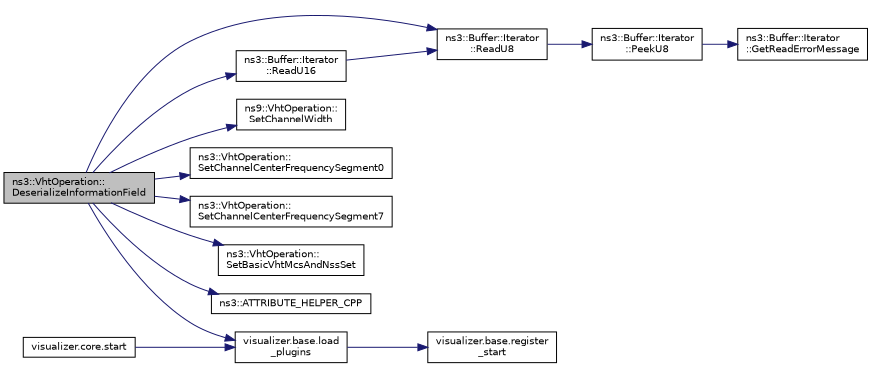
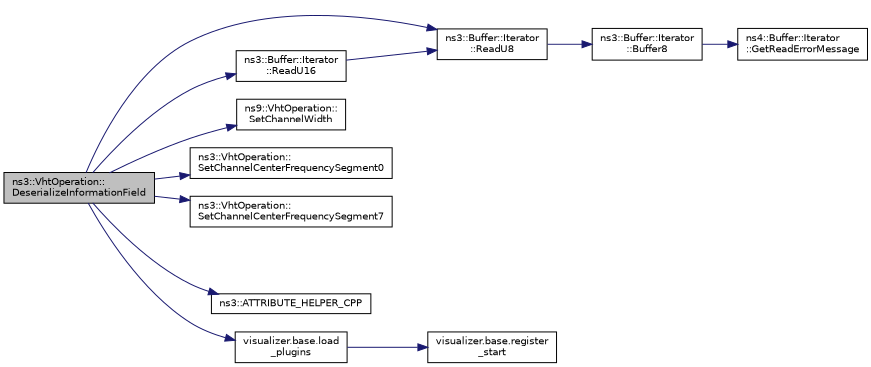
node "ns3::Buffer::Iterator ::PeekU8": label "ns3::Buffer::Iterator ::PeekU8" -> "ns3::Buffer::Iterator ::Buffer8"
node "ns3::Buffer::Iterator ::GetReadErrorMessage": label "ns3::Buffer::Iterator ::GetReadErrorMessage" -> "ns4::Buffer::Iterator ::GetReadErrorMessage"
node "ns3::VhtOperation:: SetBasicVhtMcsAndNssSet": removed
node "visualizer.core.start": removed
